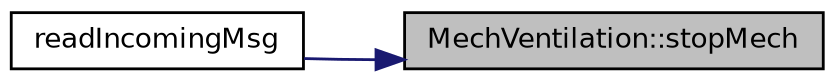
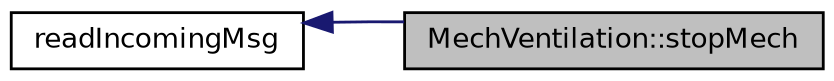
edge "readIncomingMsg" -> "MechVentilation::stopMech": reversed
